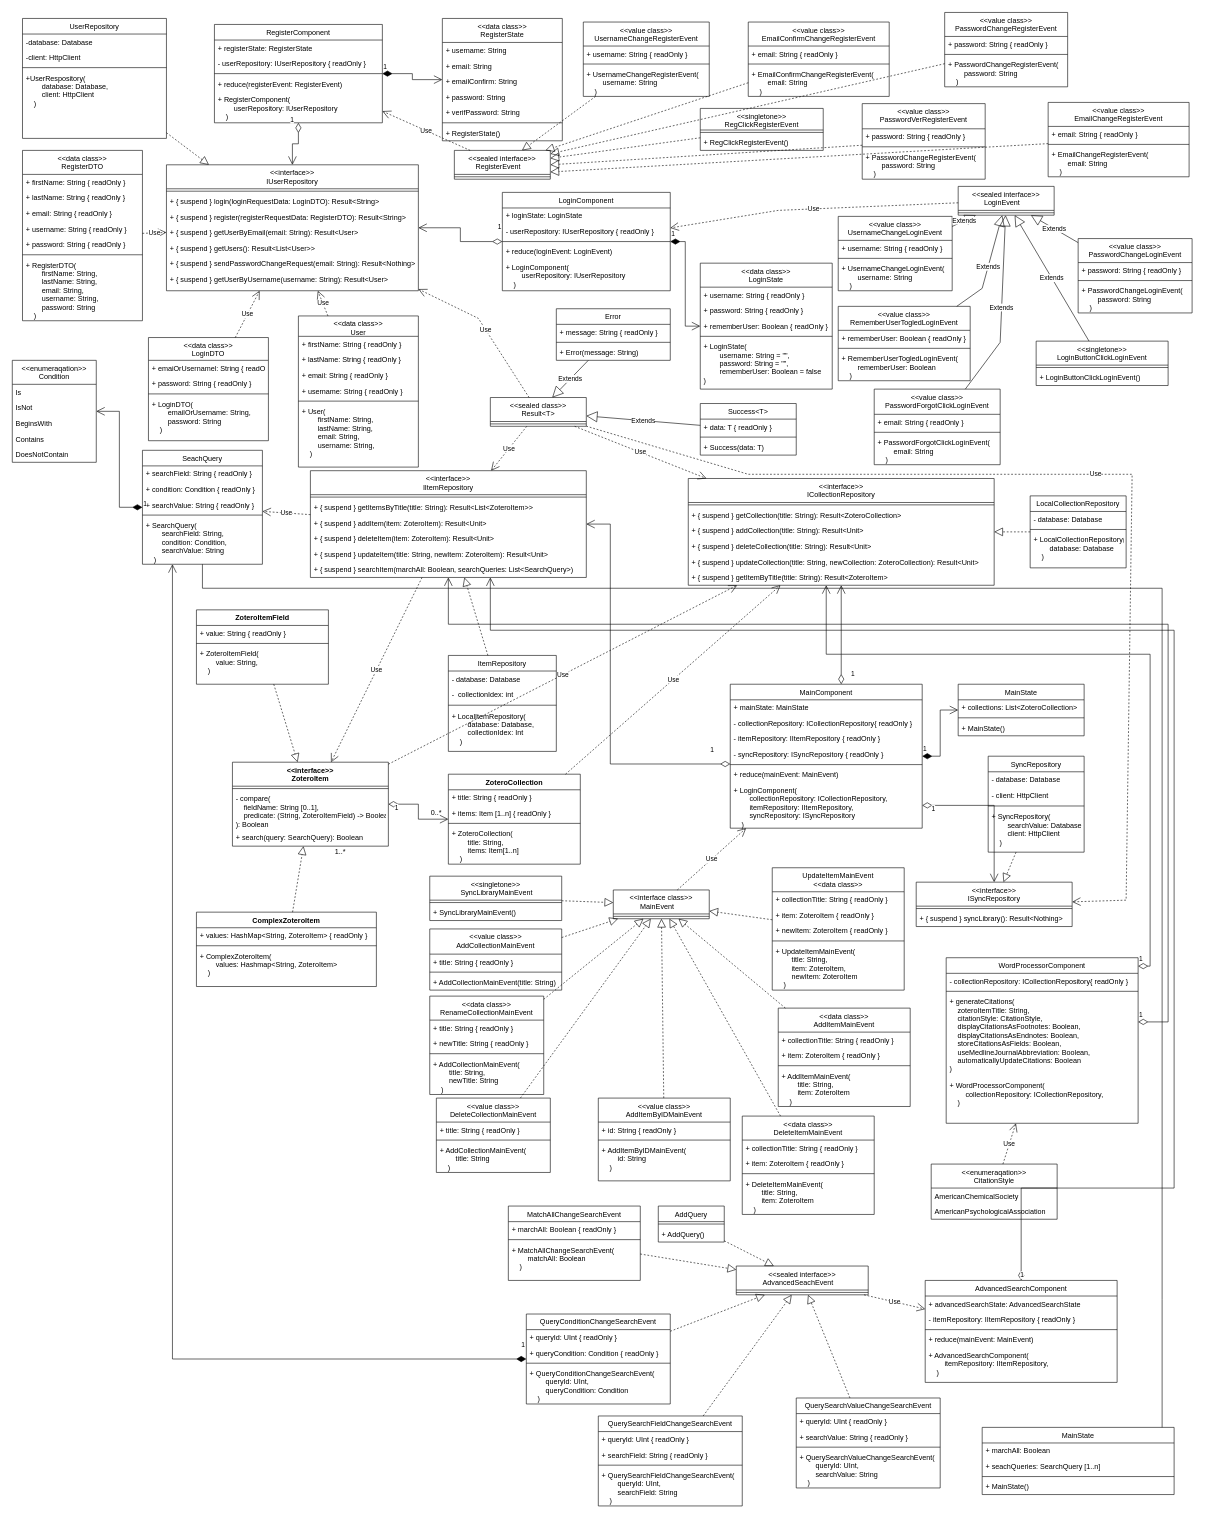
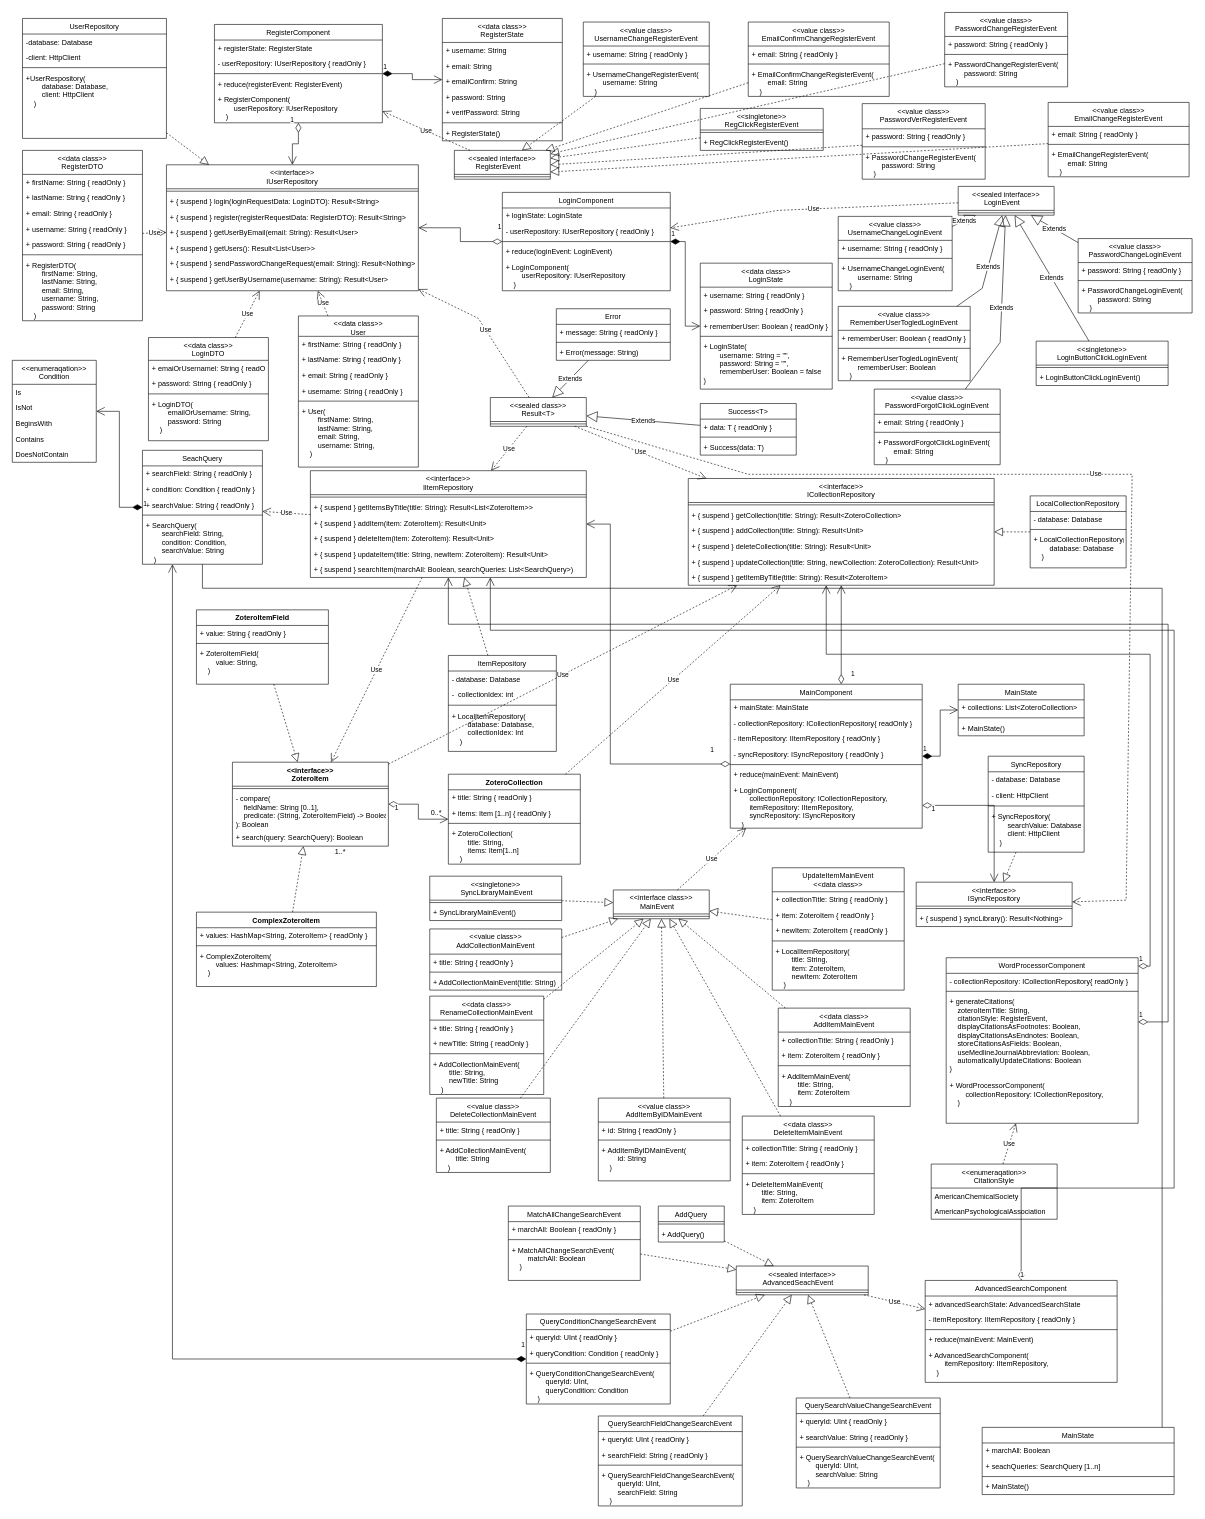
node "+ UpdateItemMainEvent( title: String, item: ZoteroItem, newItem: ZoteroItem )": label "+ UpdateItemMainEvent( title: String, item: ZoteroItem, newItem: ZoteroItem )" -> "+ LocalItemRepository( title: String, item: ZoteroItem, newItem: ZoteroItem )"
node "+ generateCitations( zoteroItemTitle: String, citationStyle: CitationStyle, displayCitationsAsFootnotes: Boolean, displayCitationsAsEndnotes: Boolean, storeCitationsAsFields: Boolean, useMedlineJournalAbbreviation: Boolean, automaticallyUpdateCitations: Boolean )": label "+ generateCitations( zoteroItemTitle: String, citationStyle: CitationStyle, displayCitationsAsFootnotes: Boolean, displayCitationsAsEndnotes: Boolean, storeCitationsAsFields: Boolean, useMedlineJournalAbbreviation: Boolean, automaticallyUpdateCitations: Boolean )" -> "+ generateCitations( zoteroItemTitle: String, citationStyle: RegisterEvent, displayCitationsAsFootnotes: Boolean, displayCitationsAsEndnotes: Boolean, storeCitationsAsFields: Boolean, useMedlineJournalAbbreviation: Boolean, automaticallyUpdateCitations: Boolean )"
